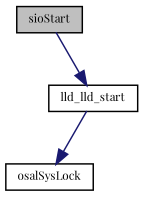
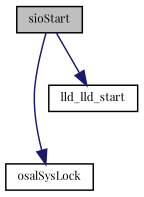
edge "lld_lld_start" -> "osalSysLock": now "sioStart" -> "osalSysLock"
